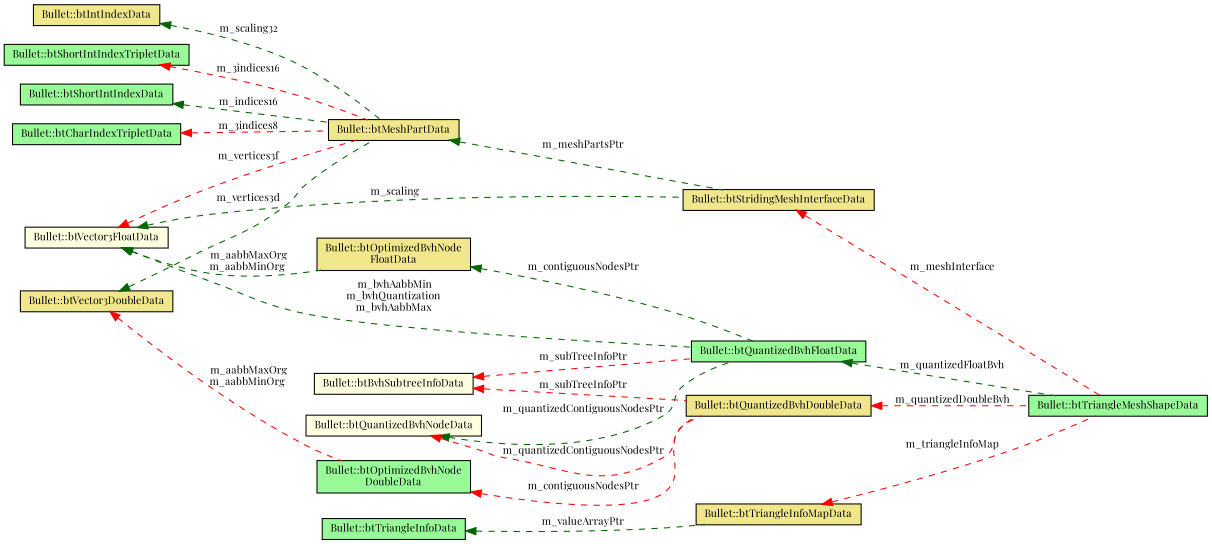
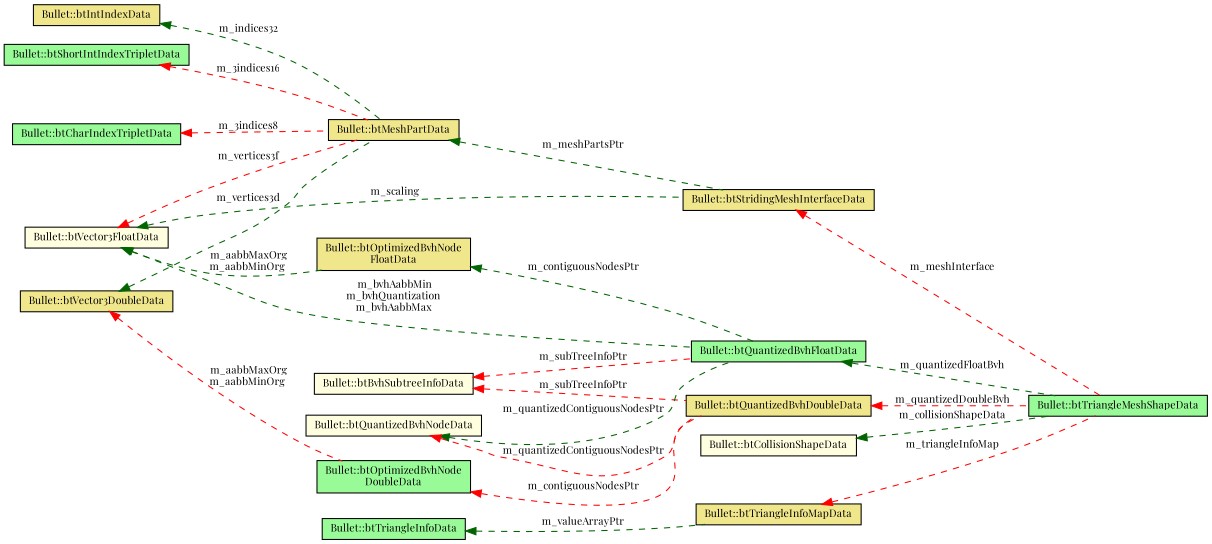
edge "Bullet::btMeshPartData" -> "Bullet::btIntIndexData": label " m_scaling32" -> " m_indices32"
node "Bullet::btShortIntIndexData": removed
node "Bullet::btCollisionShapeData": added
